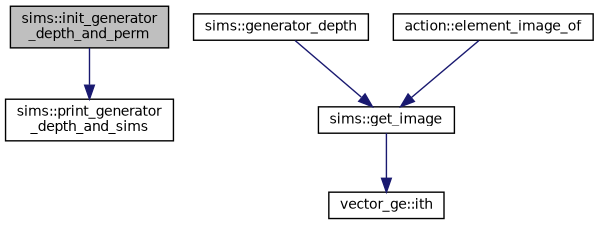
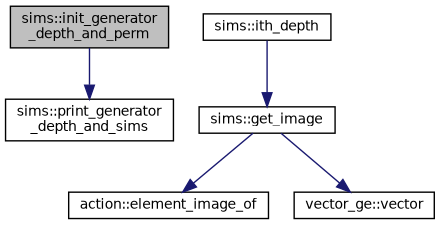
node "sims::generator_depth": label "sims::generator_depth" -> "sims::ith_depth"
edge "action::element_image_of" -> "sims::get_image": reversed
node "vector_ge::ith": label "vector_ge::ith" -> "vector_ge::vector"
